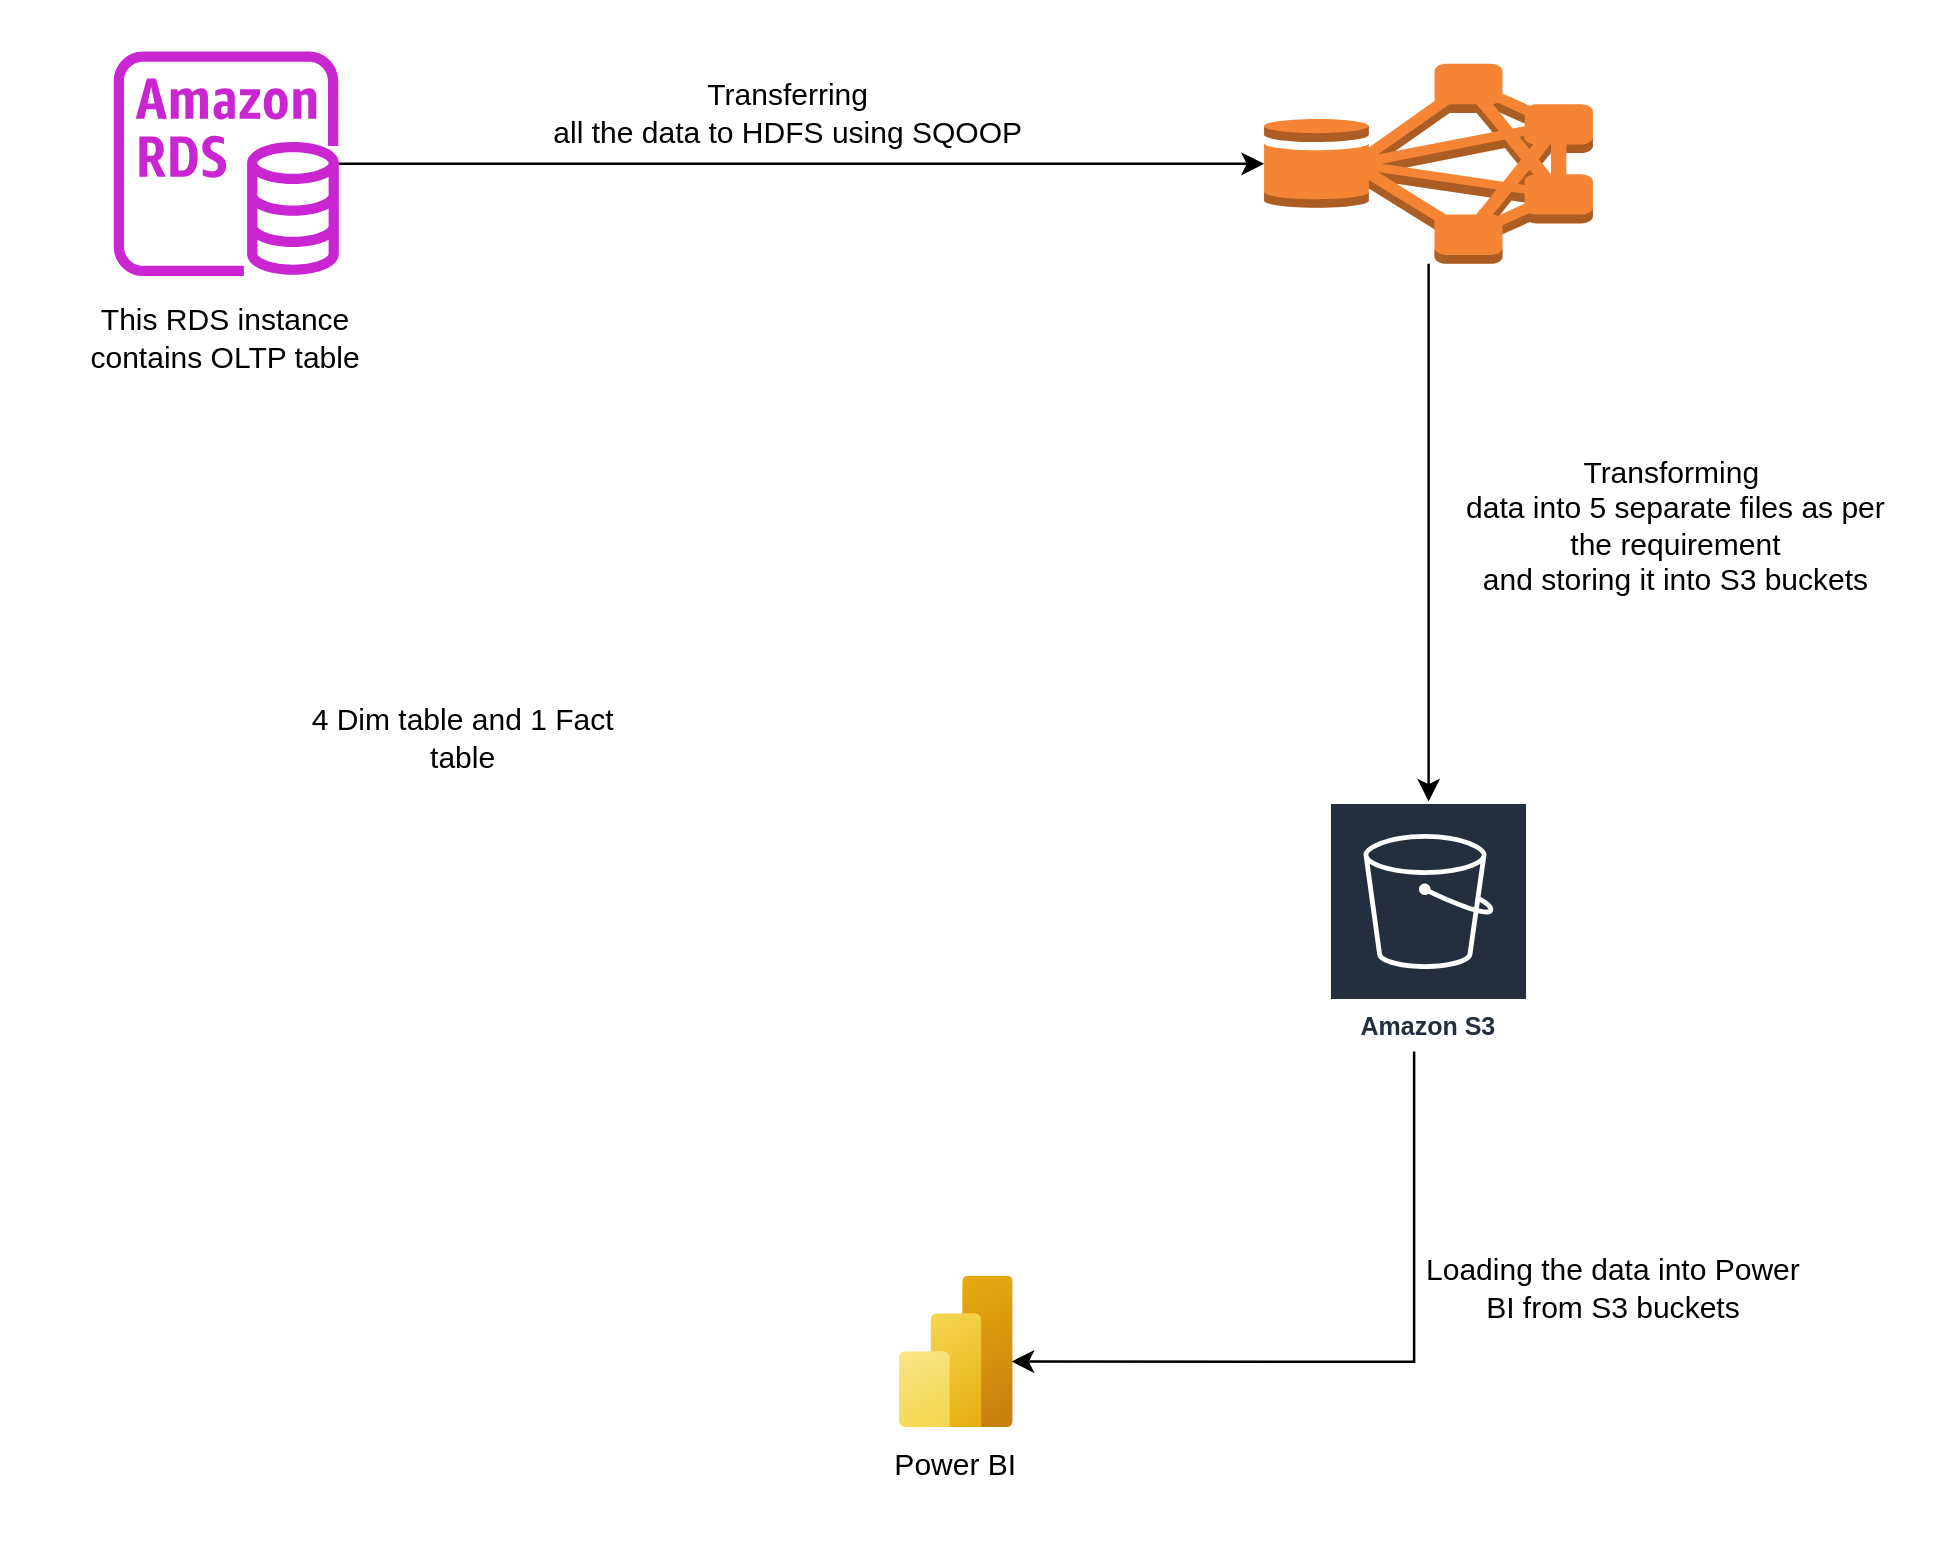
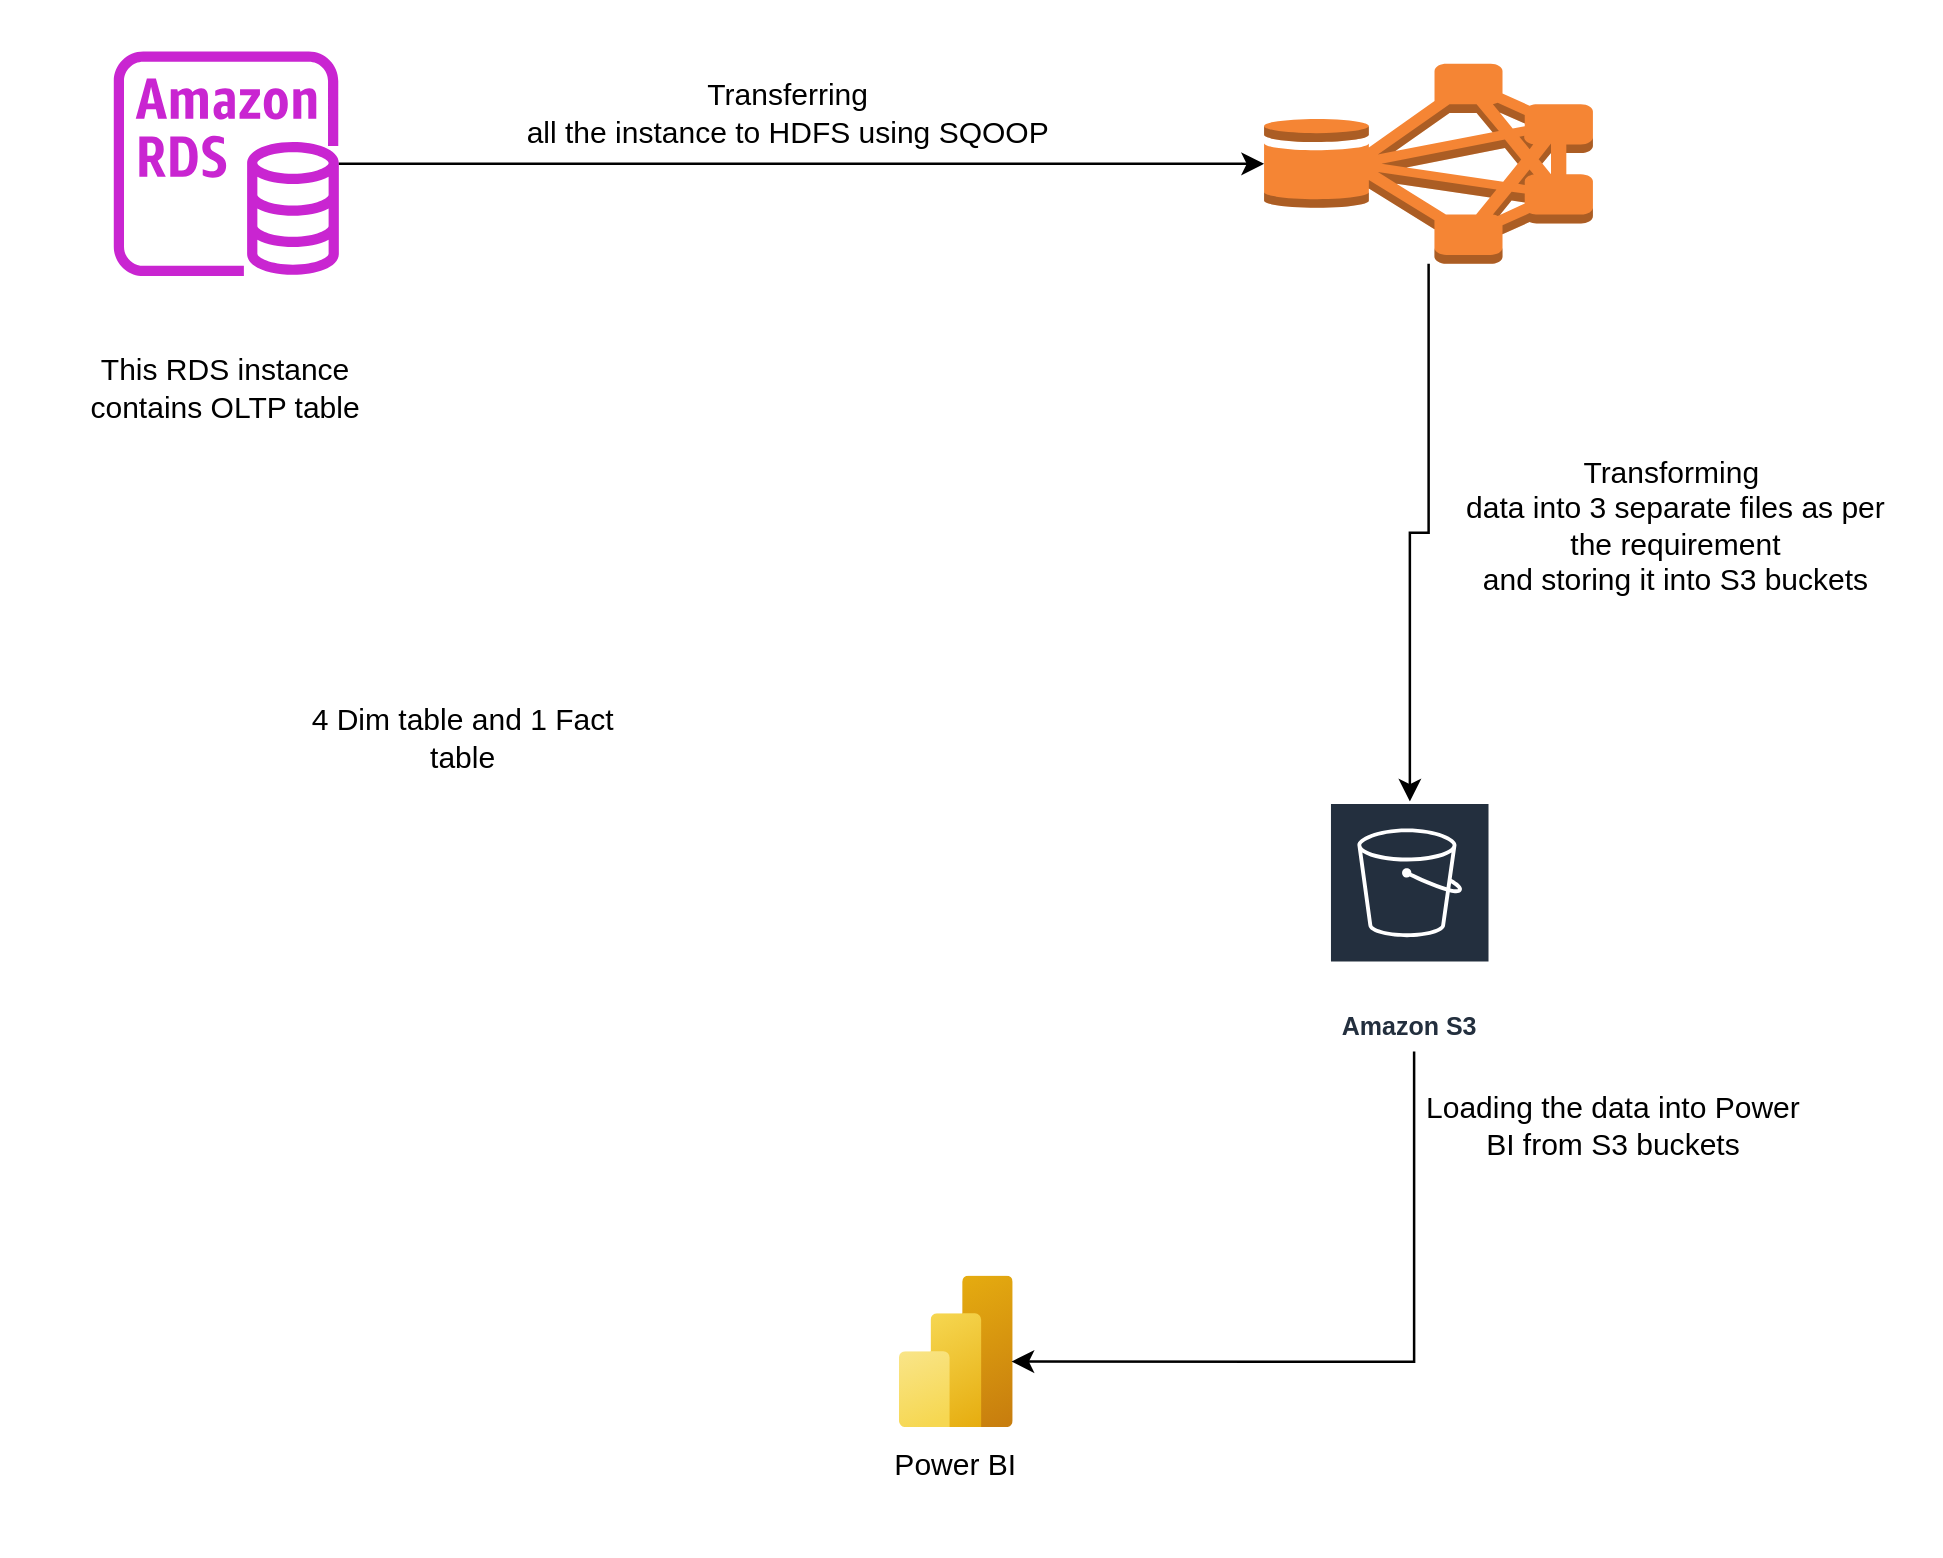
node "Transferring all the data to HDFS using SQOOP": label "Transferring all the data to HDFS using SQOOP" -> "Transferring all the instance to HDFS using SQOOP"
node "This RDS instance contains OLTP table": moved (226, 339) -> (226, 389)
node "Transforming data into 5 separate files as per the requirement and storing it into S3 buckets": label "Transforming data into 5 separate files as per the requirement and storing it into S3 buckets" -> "Transforming data into 3 separate files as per the requirement and storing it into S3 buckets"
node "Amazon S3": size 200x250 -> 163x250
node "Loading the data into Power BI from S3 buckets": moved (1614, 1289) -> (1614, 1126)
